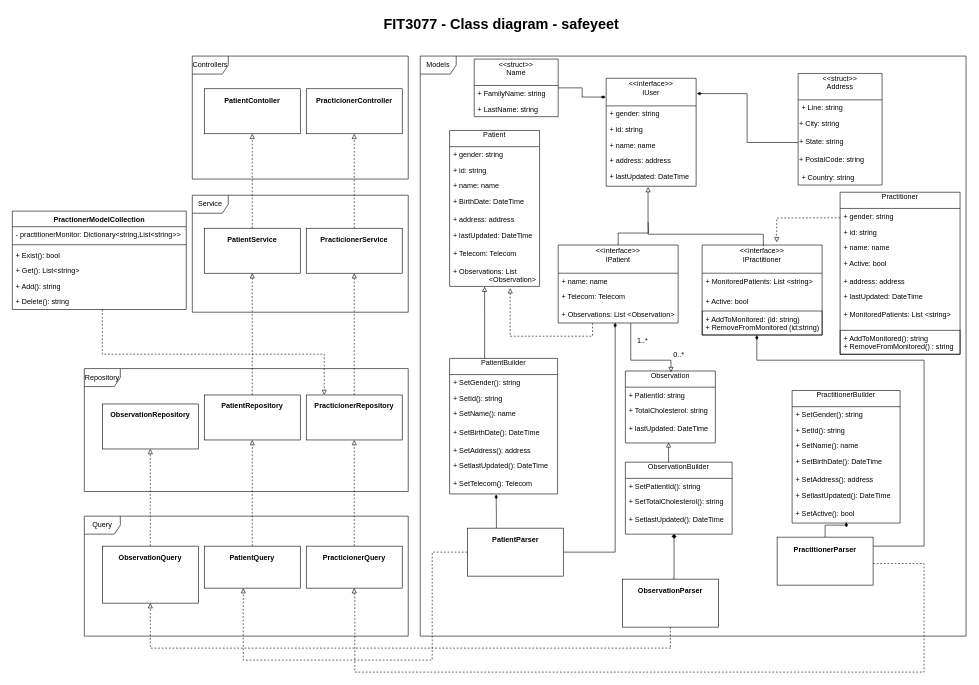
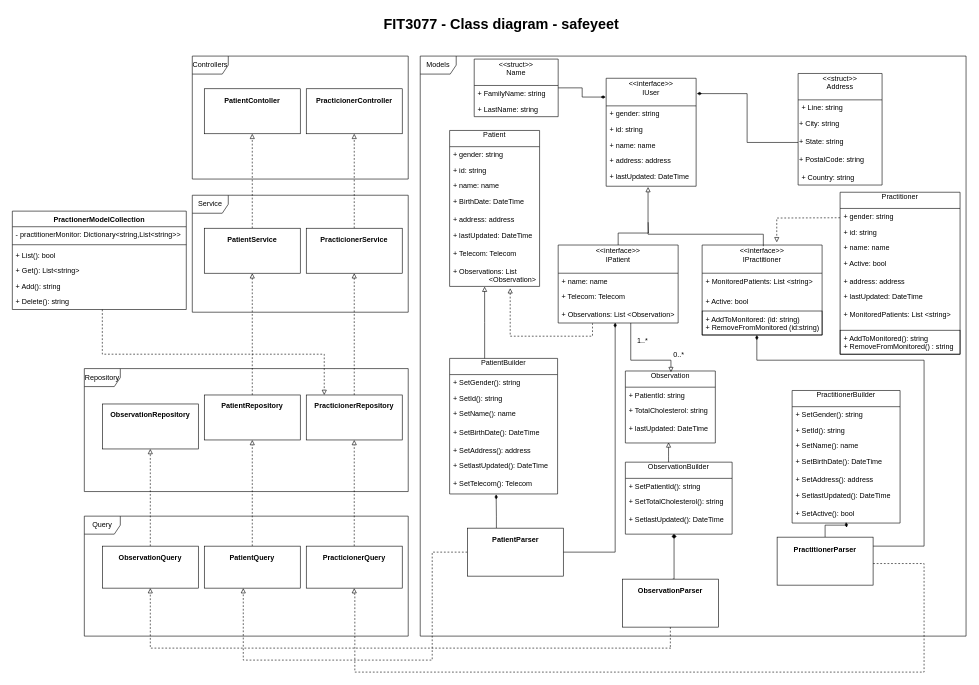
node "+ Exist(): bool": label "+ Exist(): bool" -> "+ List(): bool"
node "ObservationQuery": size 96x57 -> 96x42
